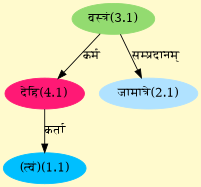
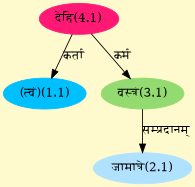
edge "वस्त्रं(3.1)" -> "देहि(4.1)": reversed
